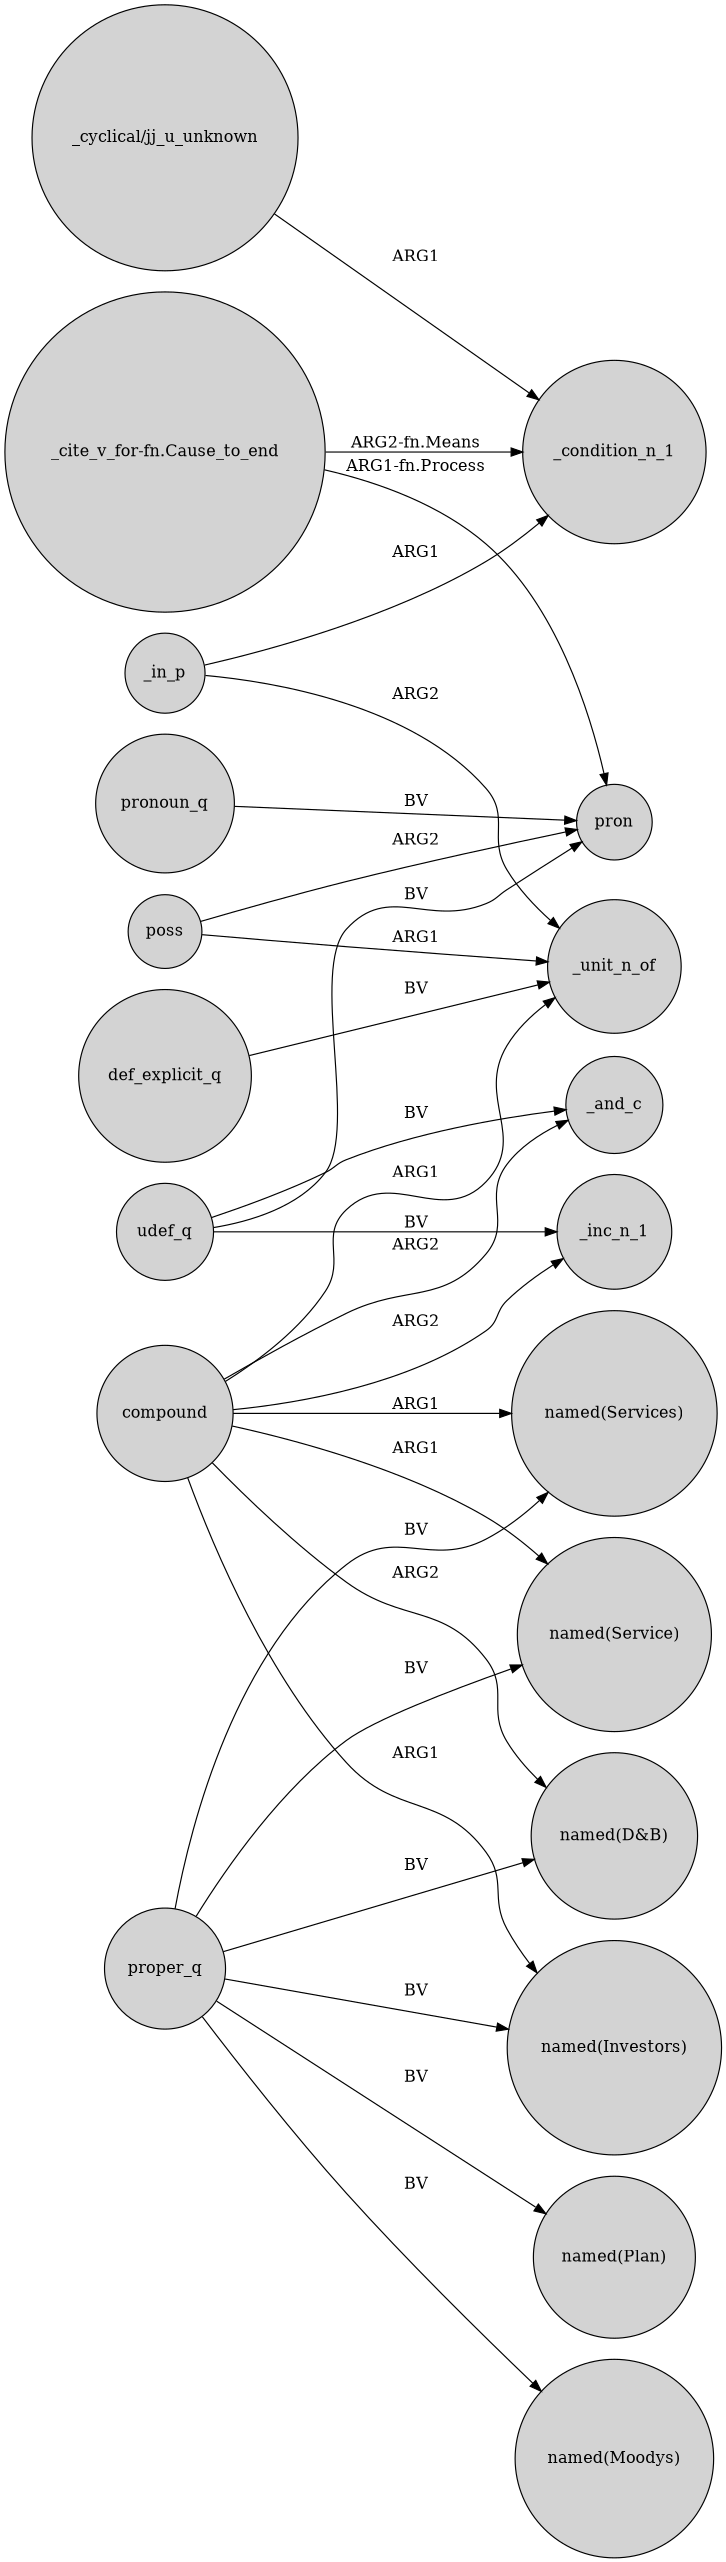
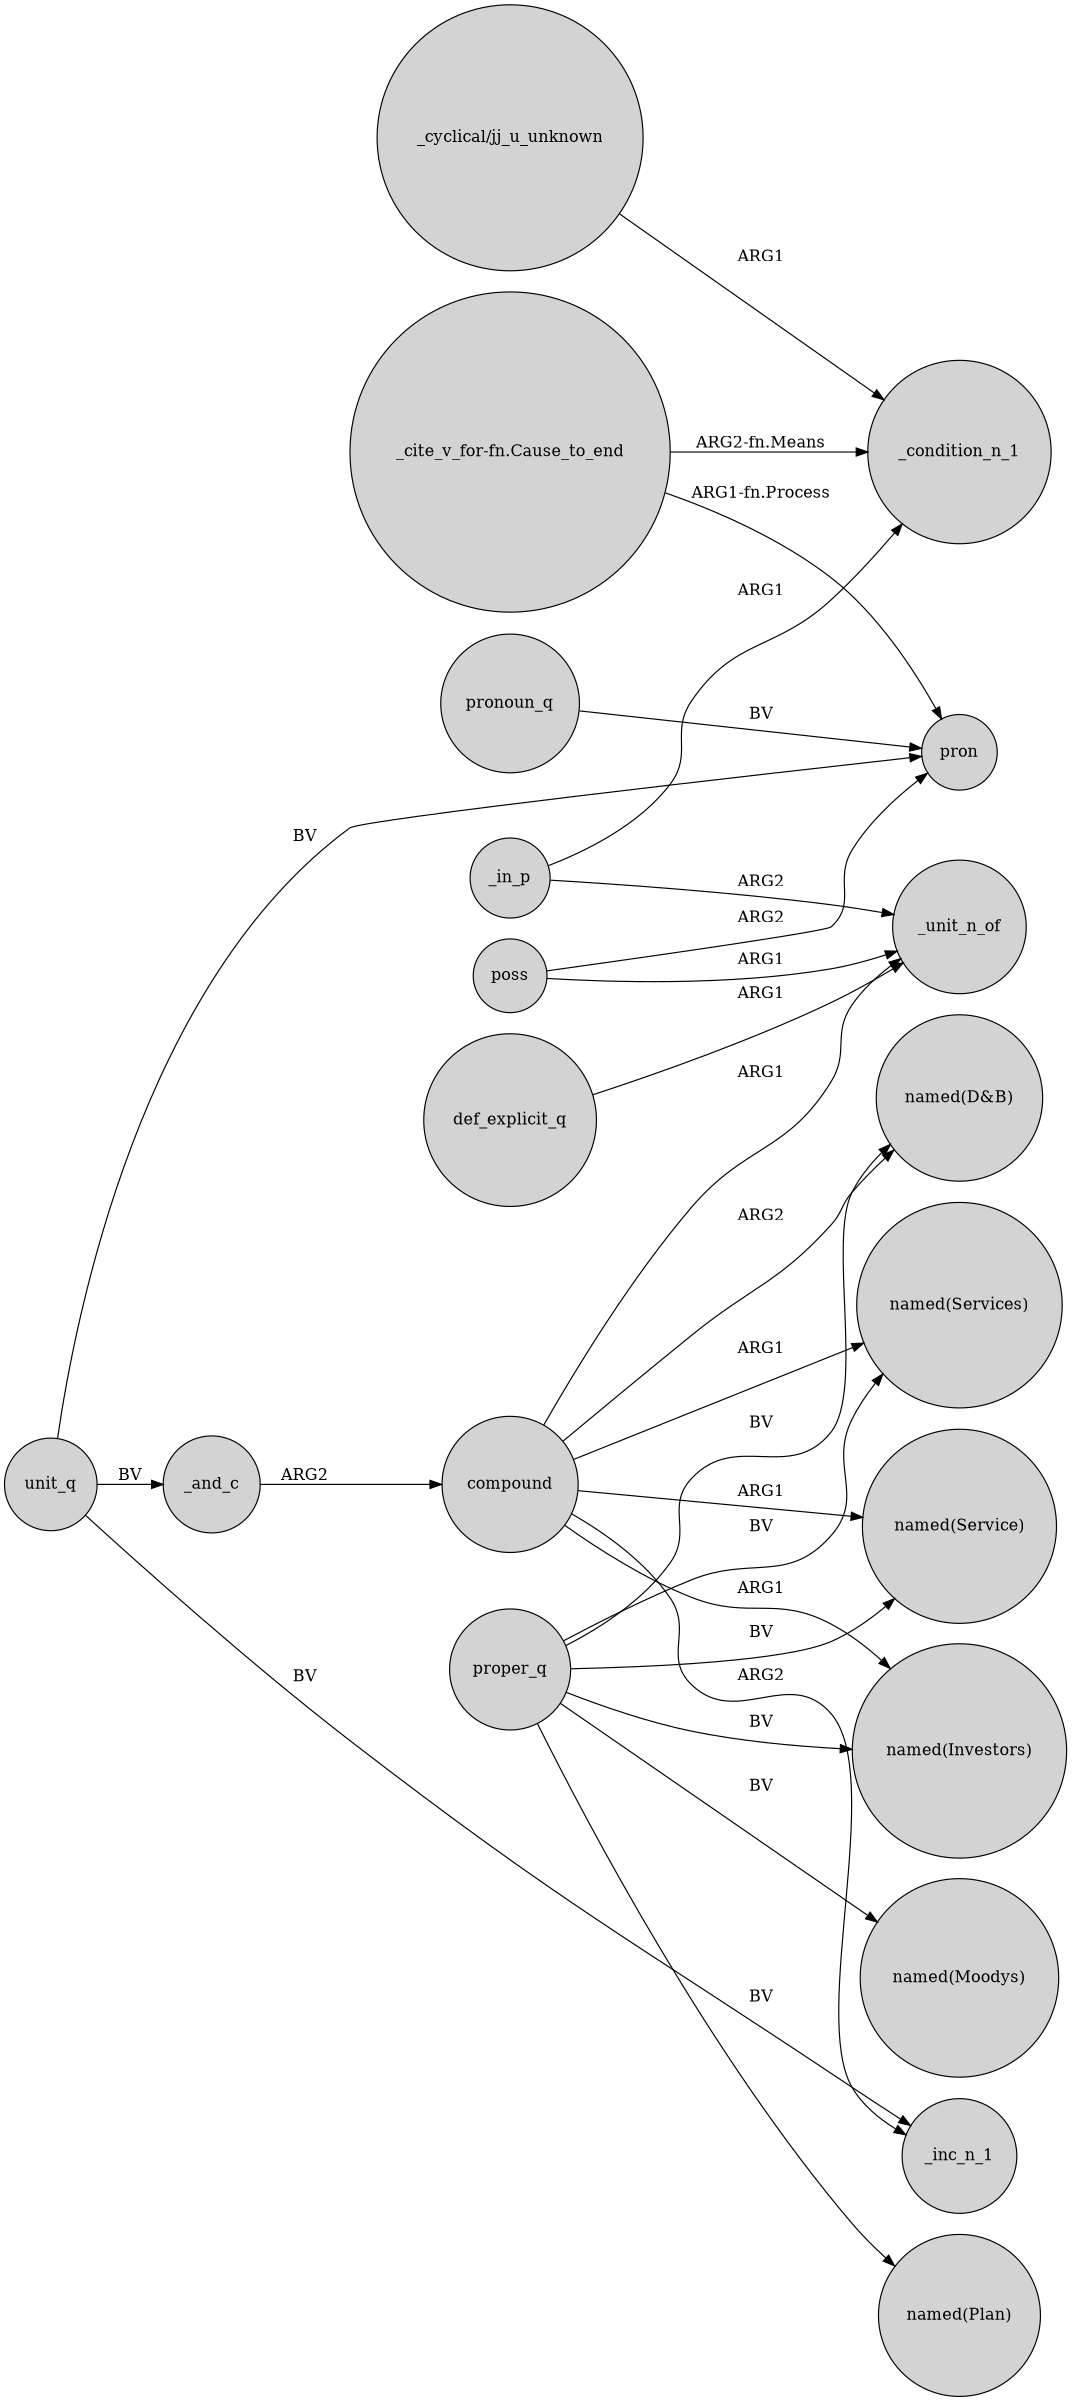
edge "def_explicit_q" -> "_unit_n_of": label "BV" -> "ARG1"
node "udef_q": label "udef_q" -> "unit_q"
edge "compound" -> "_and_c": reversed
